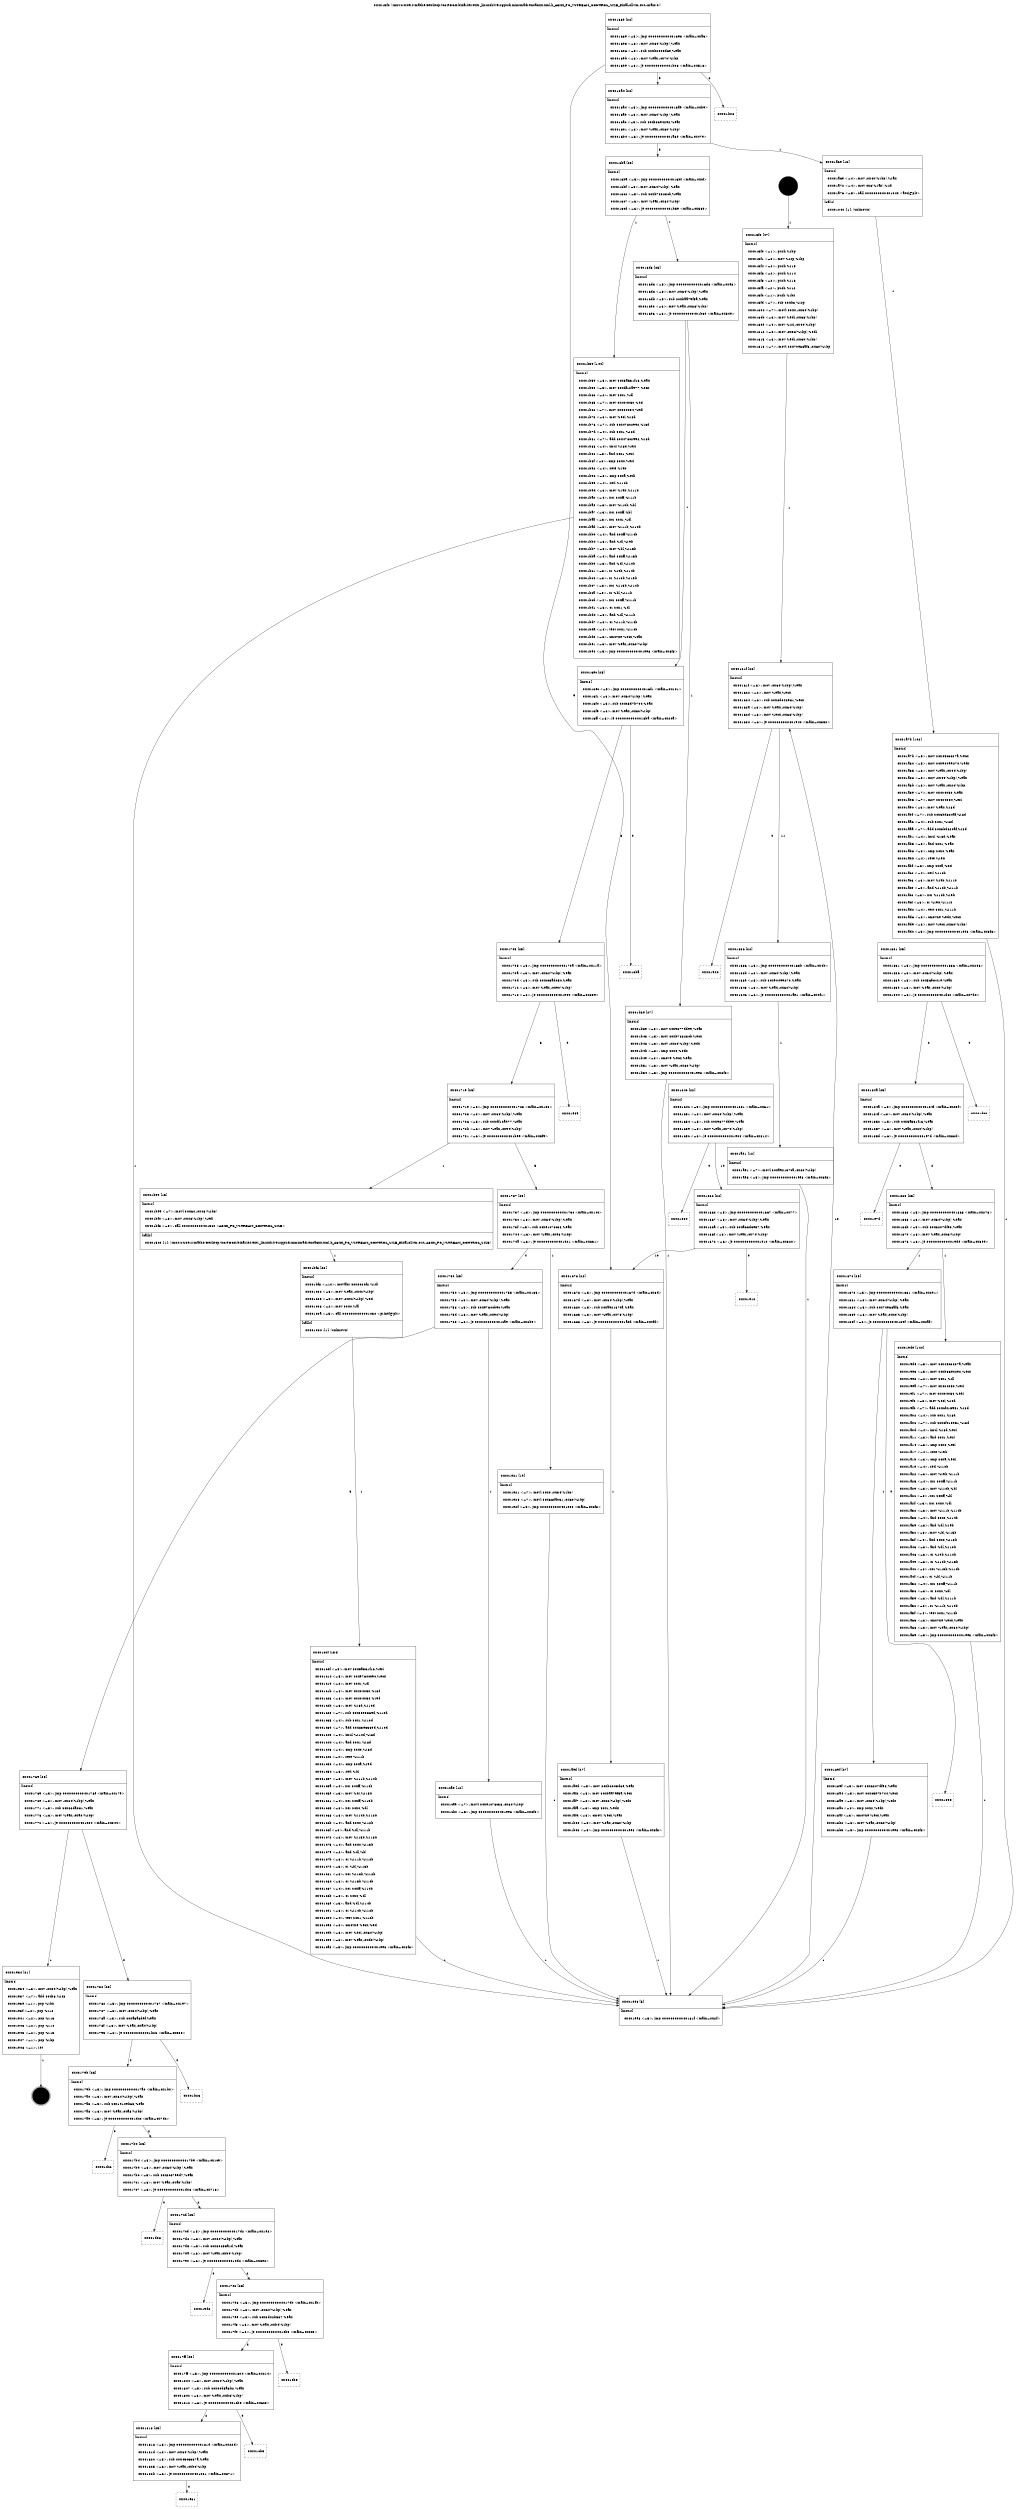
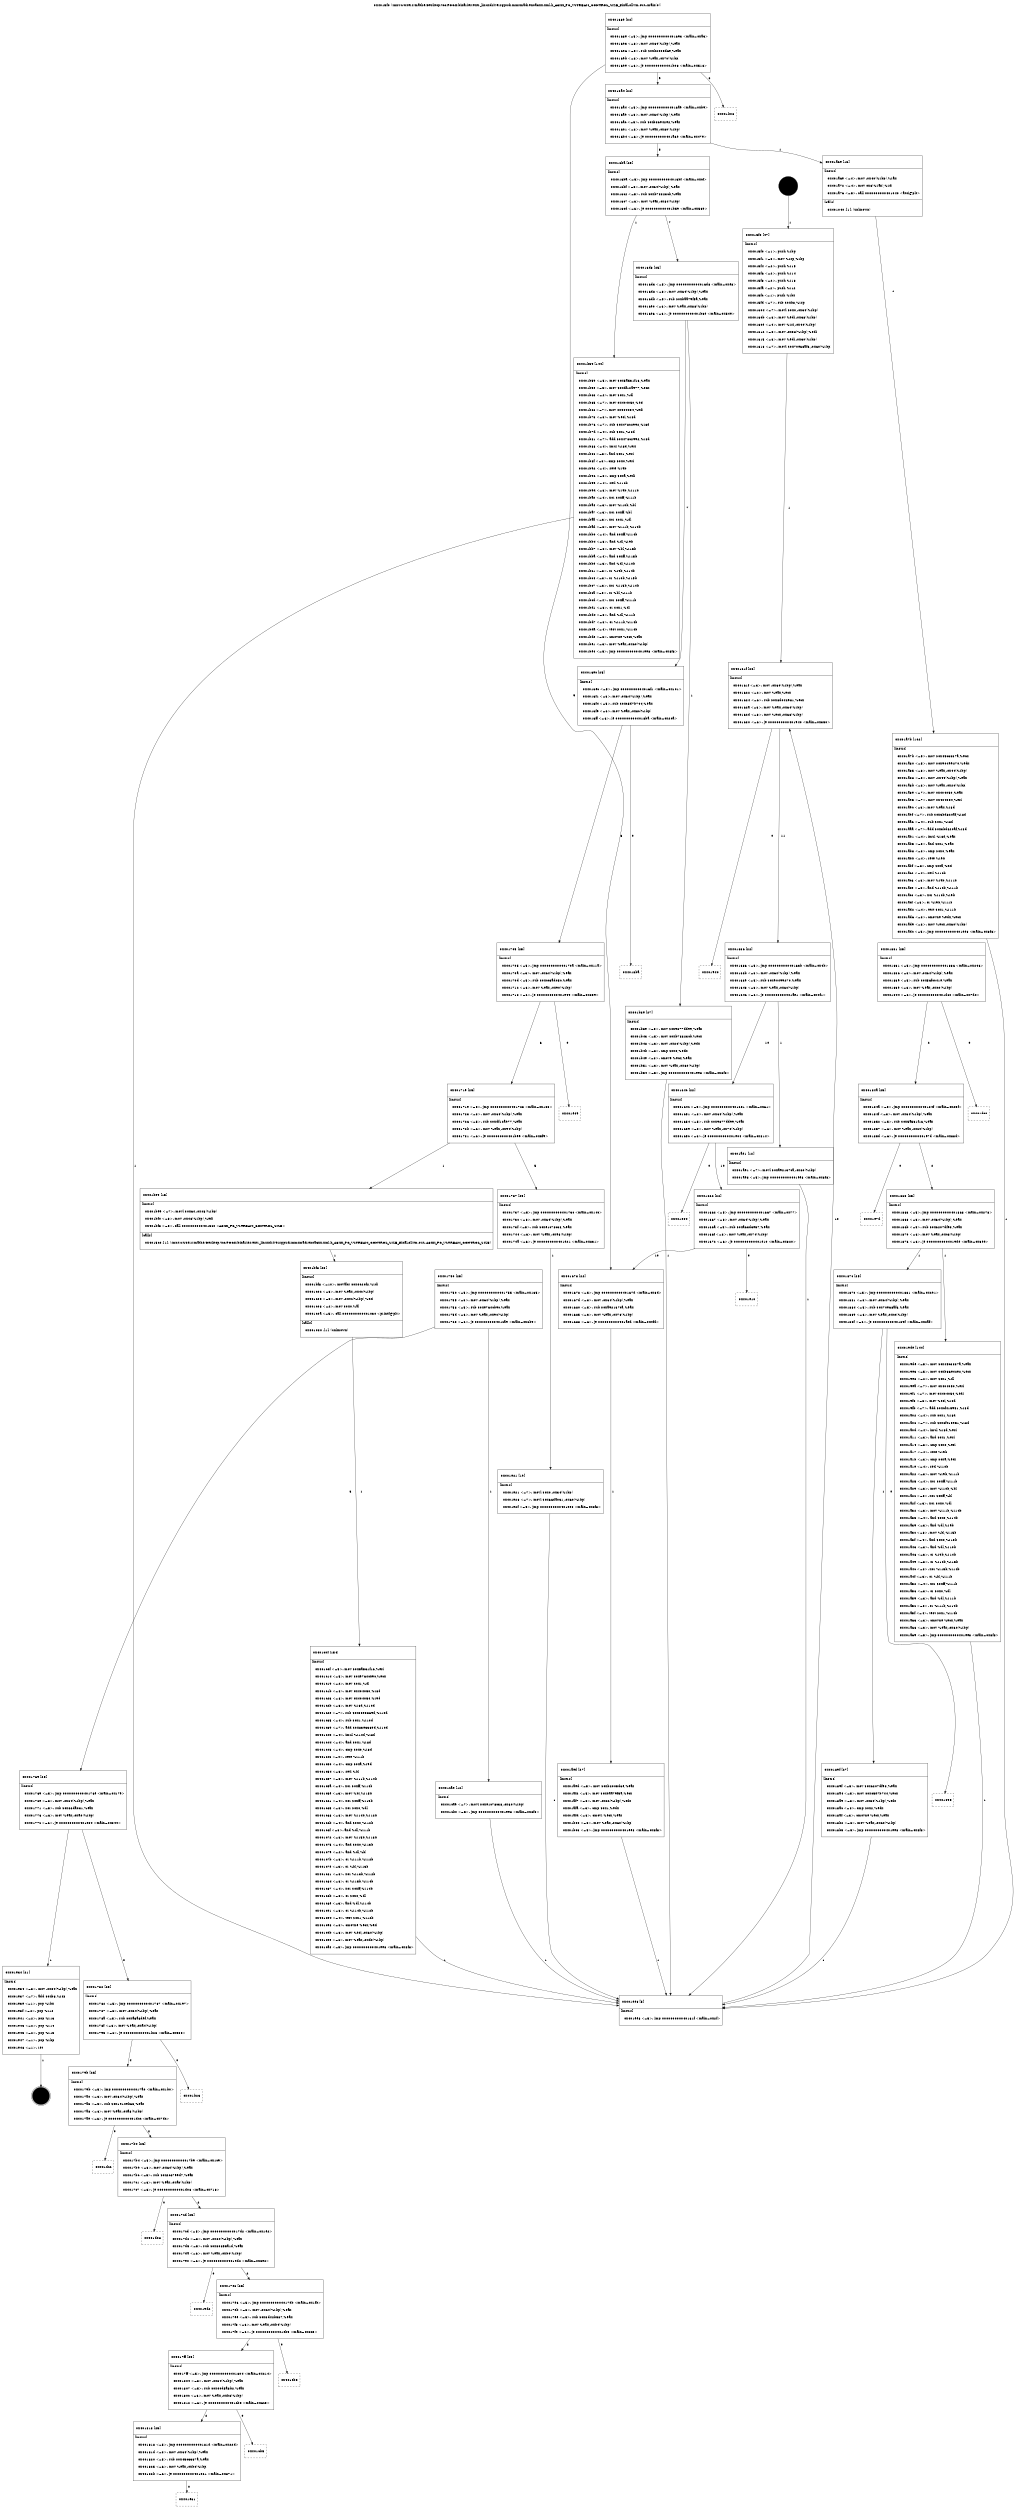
edge "0x401636 [22]" -> "0x40164c [22]": added, label "10"
edge "0x401737 [25]" -> "0x401750 [25]": removed, label "4"
